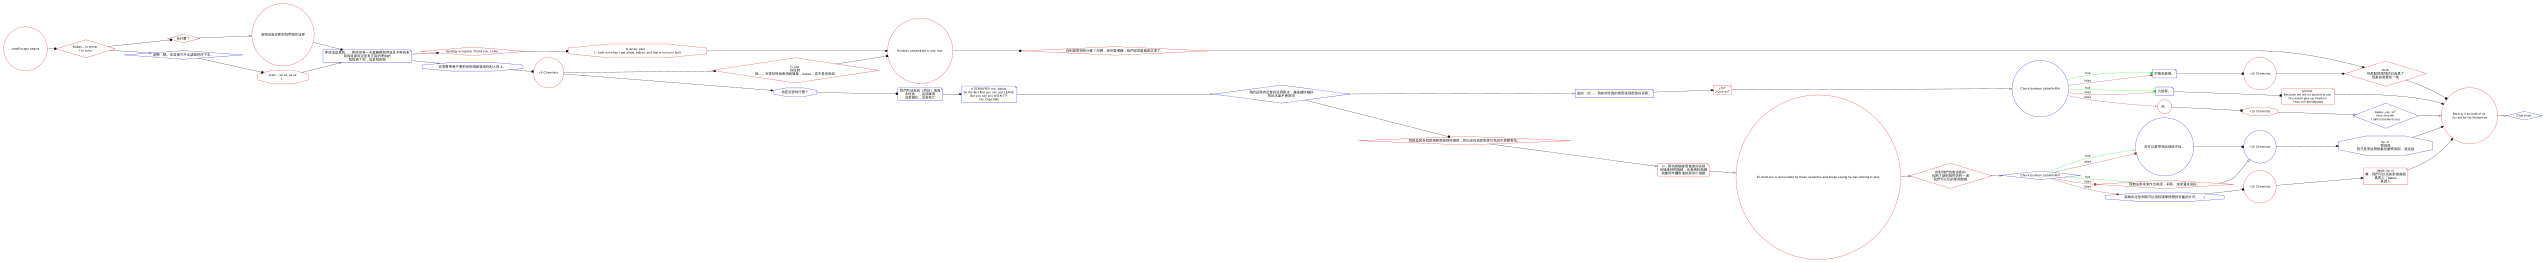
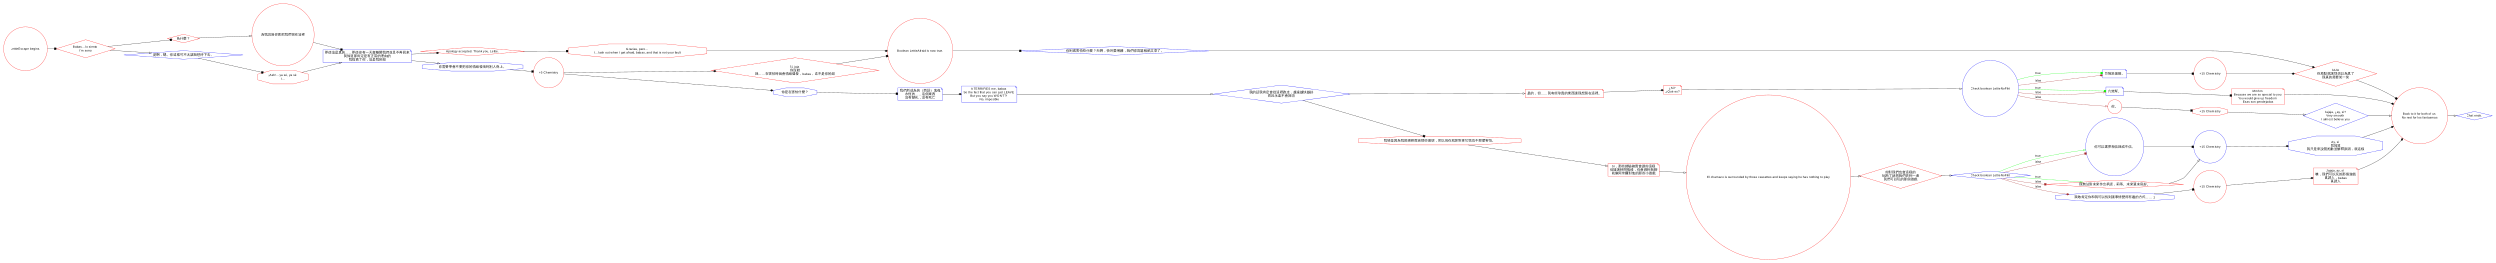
node "你到底害怕些什麼？天啊，快叫愛琳娜，我們得寫篇報紙文章了。": color red -> blue
node "是的，但……我有些珍貴的東西讓我想留在這裡。": color blue -> red
node "我猜是因為我曾經經歷過那些循環，所以現在就算對著它我也不那麼害怕。": shape diamond -> octagon
